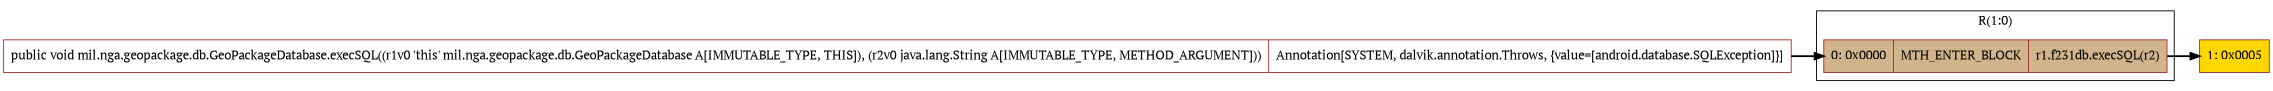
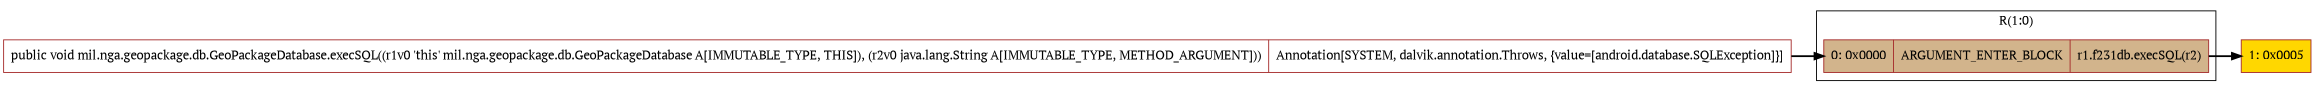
node "0: 0x0000": text "MTH_ENTER_BLOCK" -> "ARGUMENT_ENTER_BLOCK"
